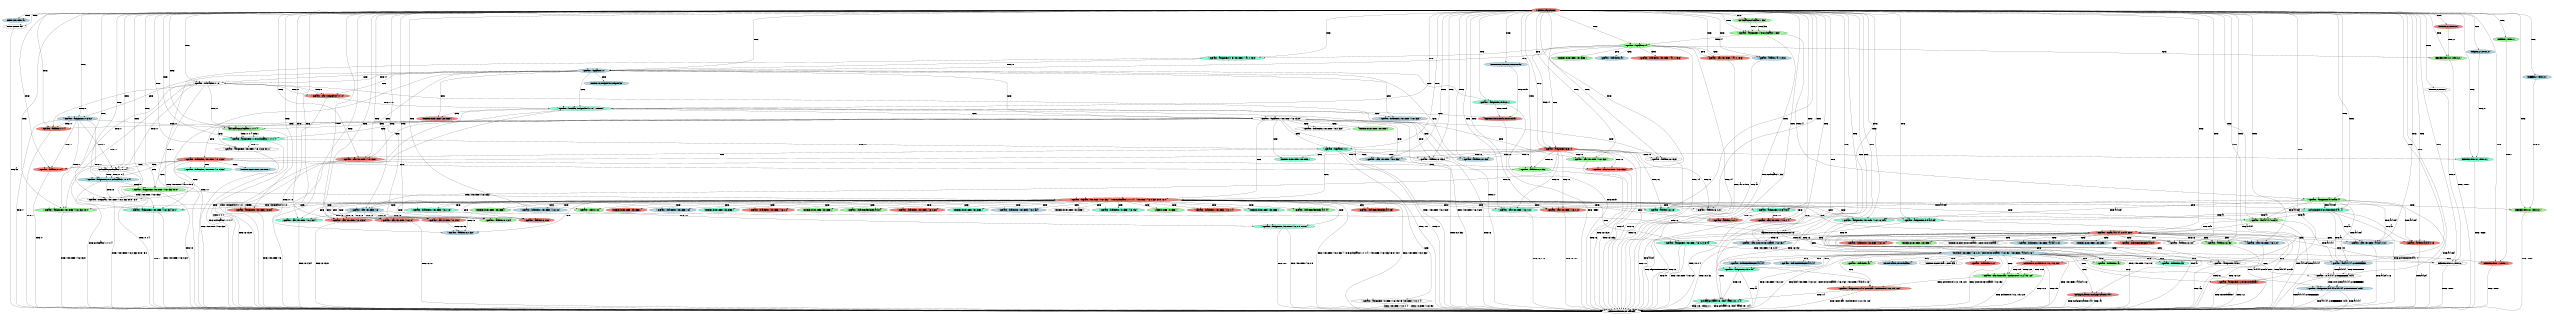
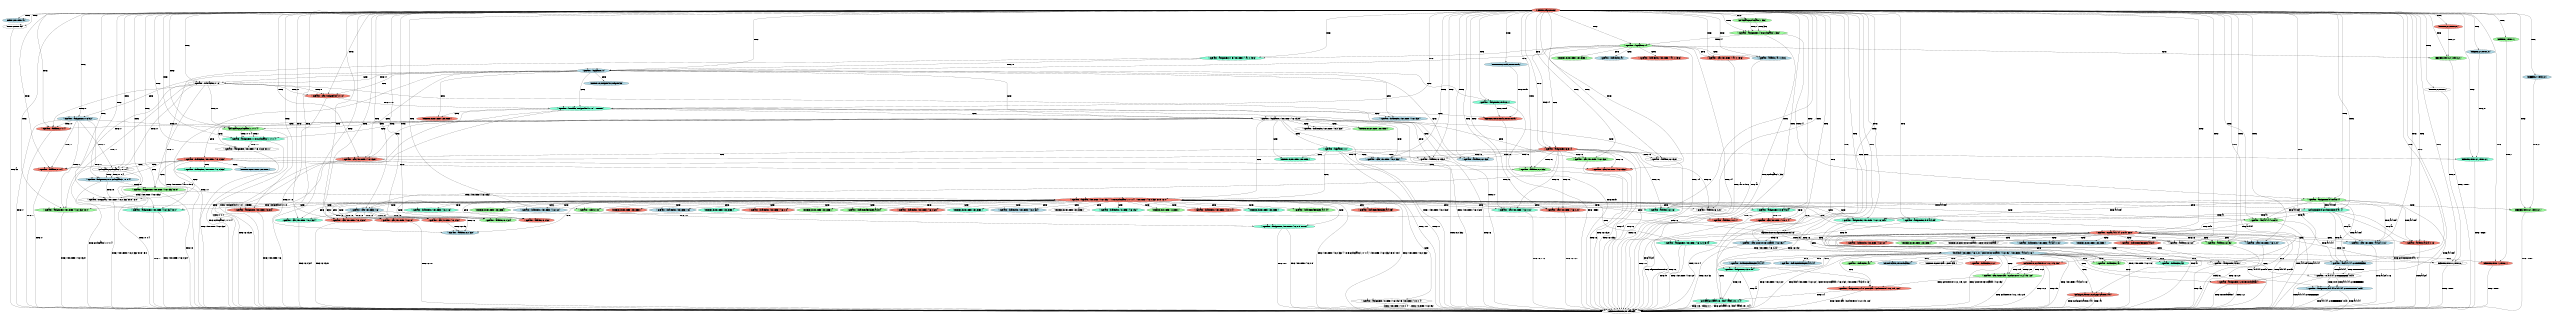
edge "(METHOD,tftp_connect)" -> "(<operator>.logicalNot,!v11)": now "(METHOD,tftp_connect)" -> "(<operator>.cast,(unsigned int)(v7 - 8))"
node "(IDENTIFIER,timeouts,return result;)": label "(IDENTIFIER,timeouts,return result;)" -> "(IDENTIFIER,result,return result;)"
edge "(METHOD,tftp_connect)" -> "(<operator>.cast,(_DWORD *)(v6 + 8))": label "WORD: " -> "DDG: "
edge "(<operator>.assignment,v11 = Curl_ccalloc(1, v7 + 4))" -> "(<operator>.logicalNot,!v11)": removed, label "DDG: v11"
node "(WORD,_WORD *,_WORD *)": label "(WORD,_WORD *,_WORD *)" -> "(UNKNOWN,_WORD *,_WORD *)"
